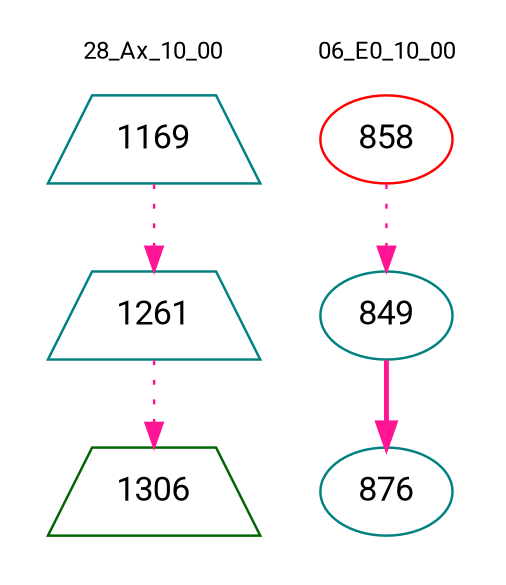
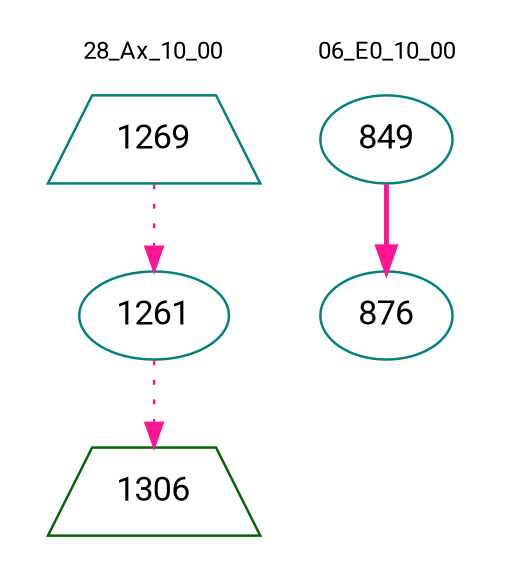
node "1169": label "1169" -> "1269"
node "858": removed
node "1261": shape trapezium -> ellipse
